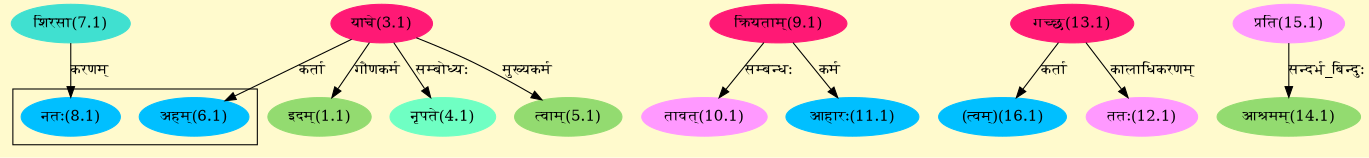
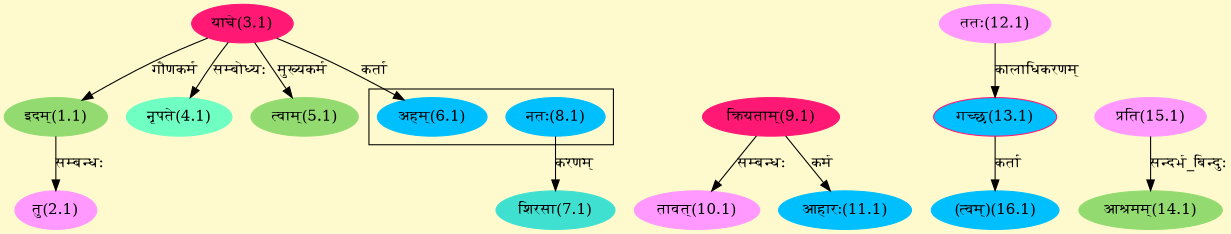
node "गच्छ(13.1)": fillcolor #ff1975 -> #00bfff
edge "शिरसा(7.1)" -> "नतः(8.1)": reversed
edge "गच्छ(13.1)" -> "ततः(12.1)": reversed
node "तु(2.1)": added
